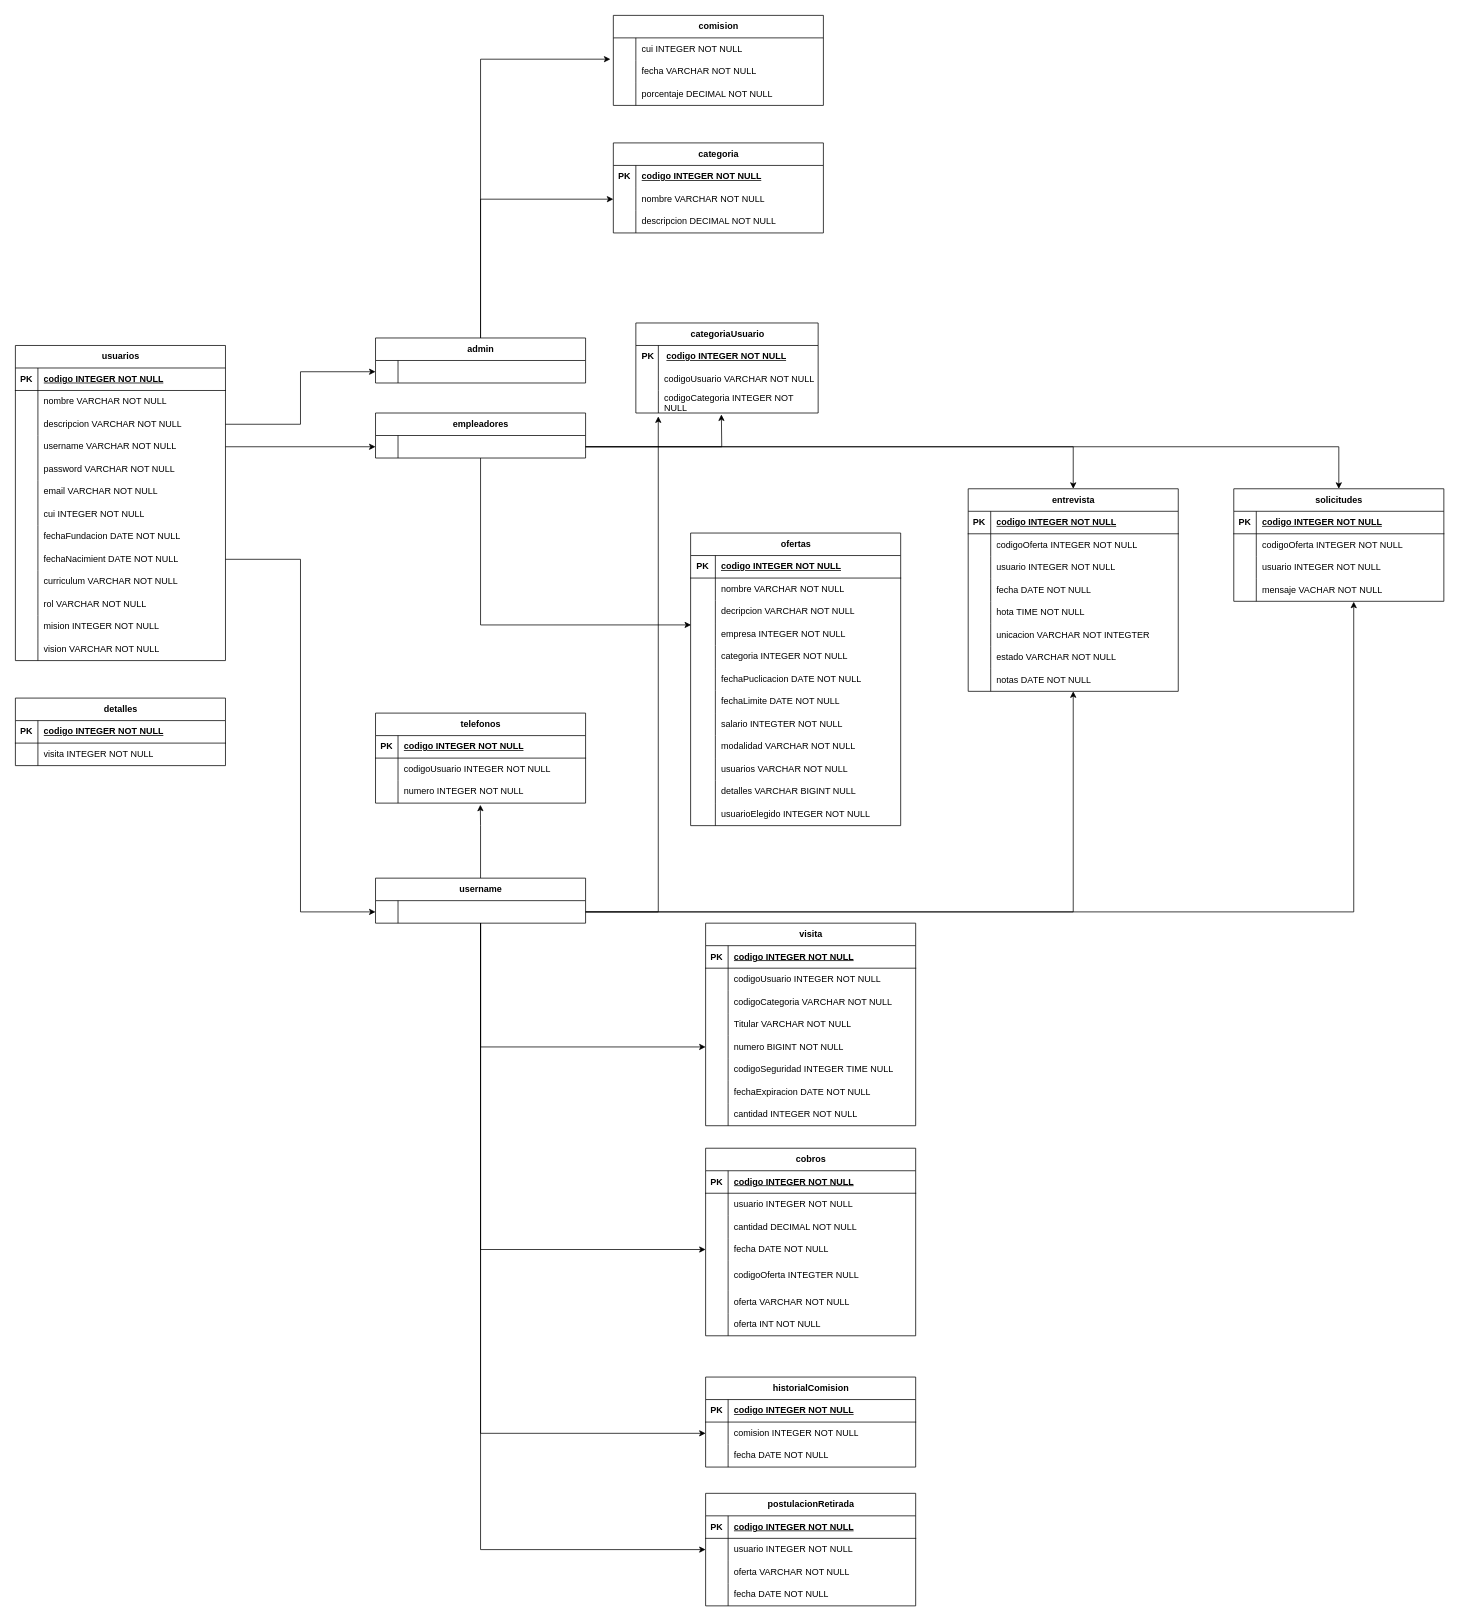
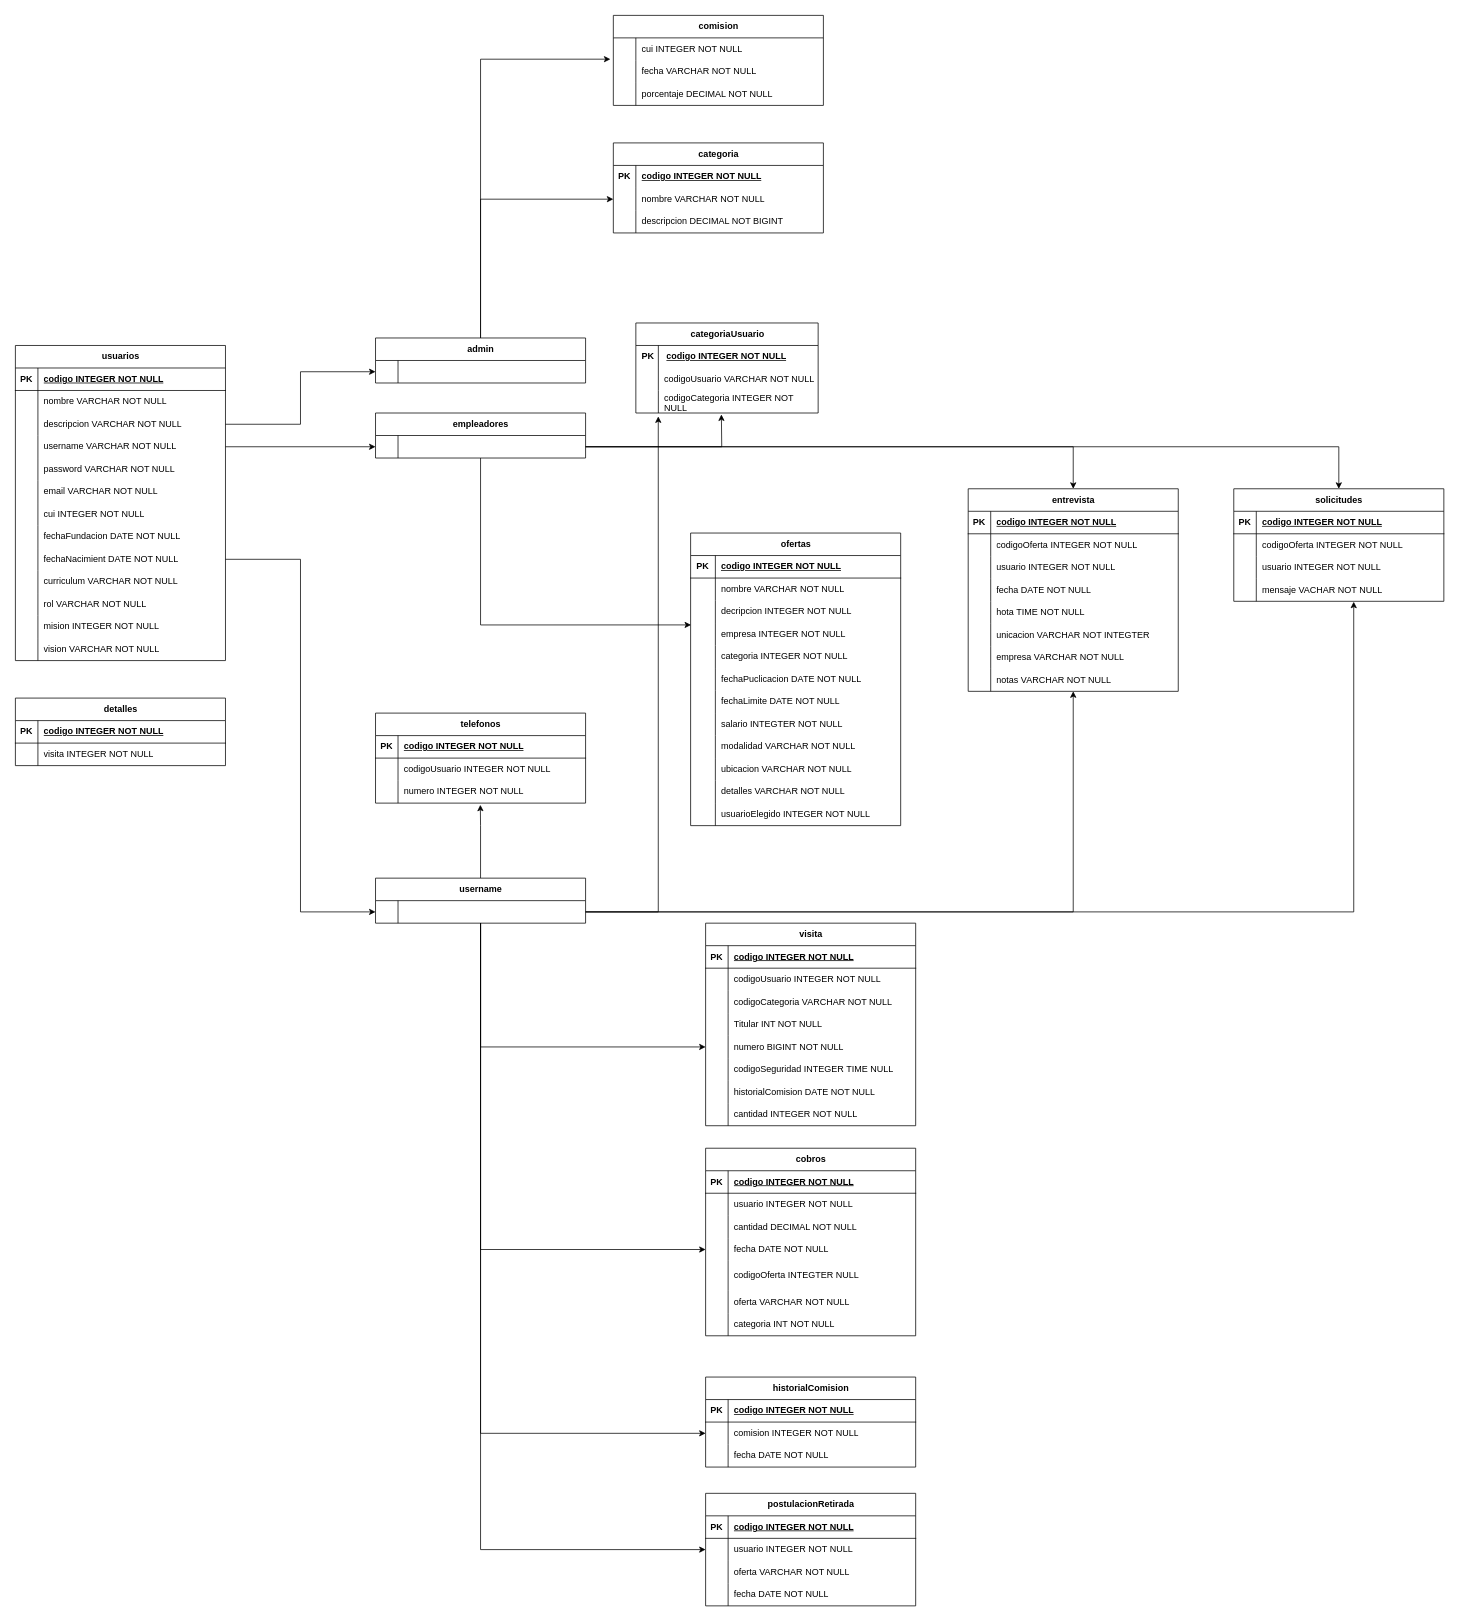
node "descripcion DECIMAL NOT NULL": label "descripcion DECIMAL NOT NULL" -> "descripcion DECIMAL NOT BIGINT"
node "decripcion VARCHAR NOT NULL": label "decripcion VARCHAR NOT NULL" -> "decripcion INTEGER NOT NULL"
node "estado VARCHAR NOT NULL": label "estado VARCHAR NOT NULL" -> "empresa VARCHAR NOT NULL"
node "notas DATE NOT NULL": label "notas DATE NOT NULL" -> "notas VARCHAR NOT NULL"
node "usuarios VARCHAR NOT NULL": label "usuarios VARCHAR NOT NULL" -> "ubicacion VARCHAR NOT NULL"
node "detalles VARCHAR BIGINT NULL": label "detalles VARCHAR BIGINT NULL" -> "detalles VARCHAR NOT NULL"
node "Titular VARCHAR NOT NULL": label "Titular VARCHAR NOT NULL" -> "Titular INT NOT NULL"
node "fechaExpiracion DATE NOT NULL": label "fechaExpiracion DATE NOT NULL" -> "historialComision DATE NOT NULL"
node "oferta INT NOT NULL": label "oferta INT NOT NULL" -> "categoria INT NOT NULL"
